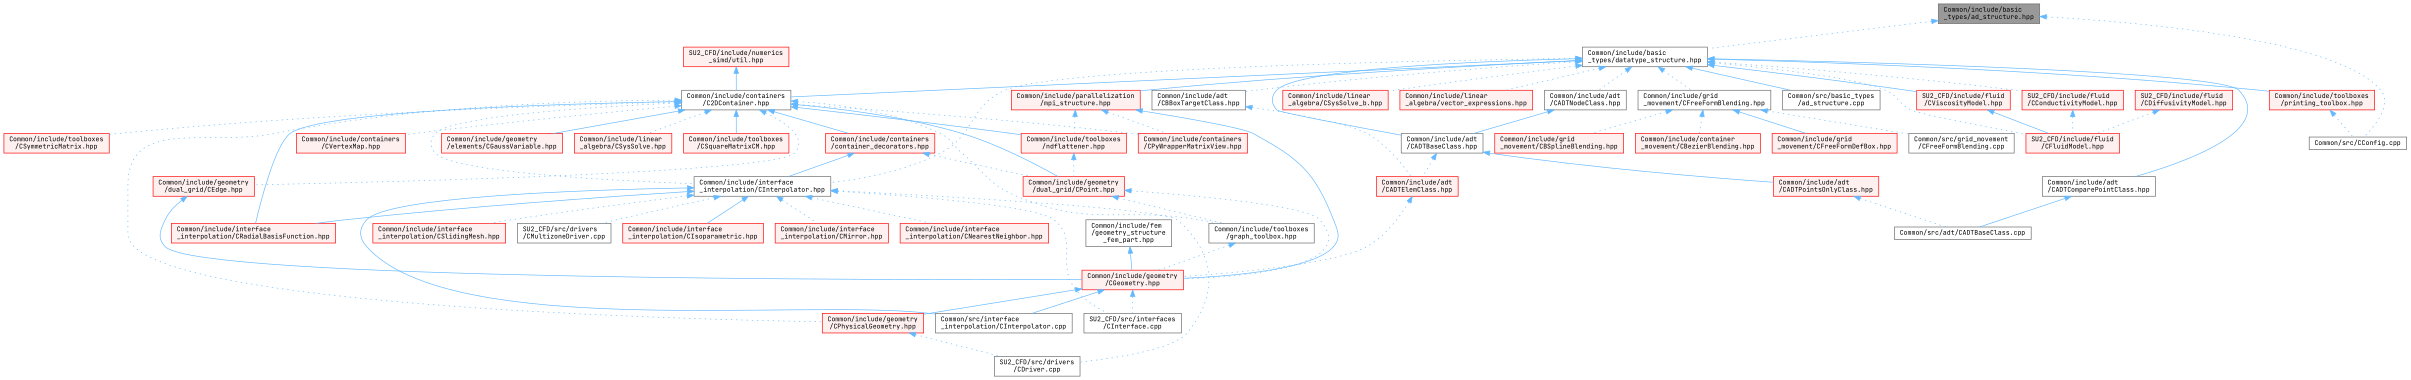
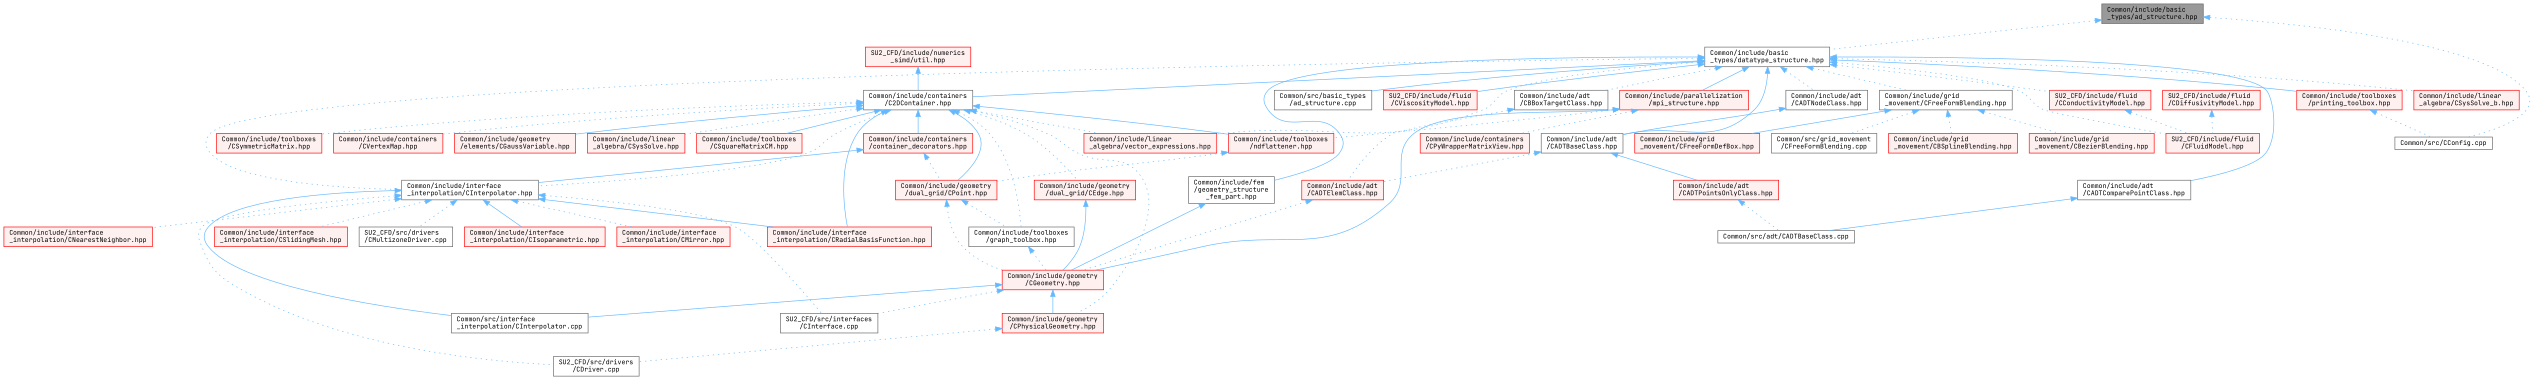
edge "Common/include/fem /geometry_structure _fem_part.hpp" -> "Common/include/basic _types/datatype_structure.hpp": added
edge "Common/include/containers /CPyWrapperMatrixView.hpp" -> "Common/include/containers /C2DContainer.hpp": now "Common/include/linear _algebra/vector_expressions.hpp" -> "Common/include/containers /C2DContainer.hpp"
edge "SU2_CFD/include/fluid /CFluidModel.hpp" -> "SU2_CFD/include/fluid /CViscosityModel.hpp": removed
node "Common/include/container _movement/CBezierBlending.hpp": label "Common/include/container _movement/CBezierBlending.hpp" -> "Common/include/grid _movement/CBezierBlending.hpp"
